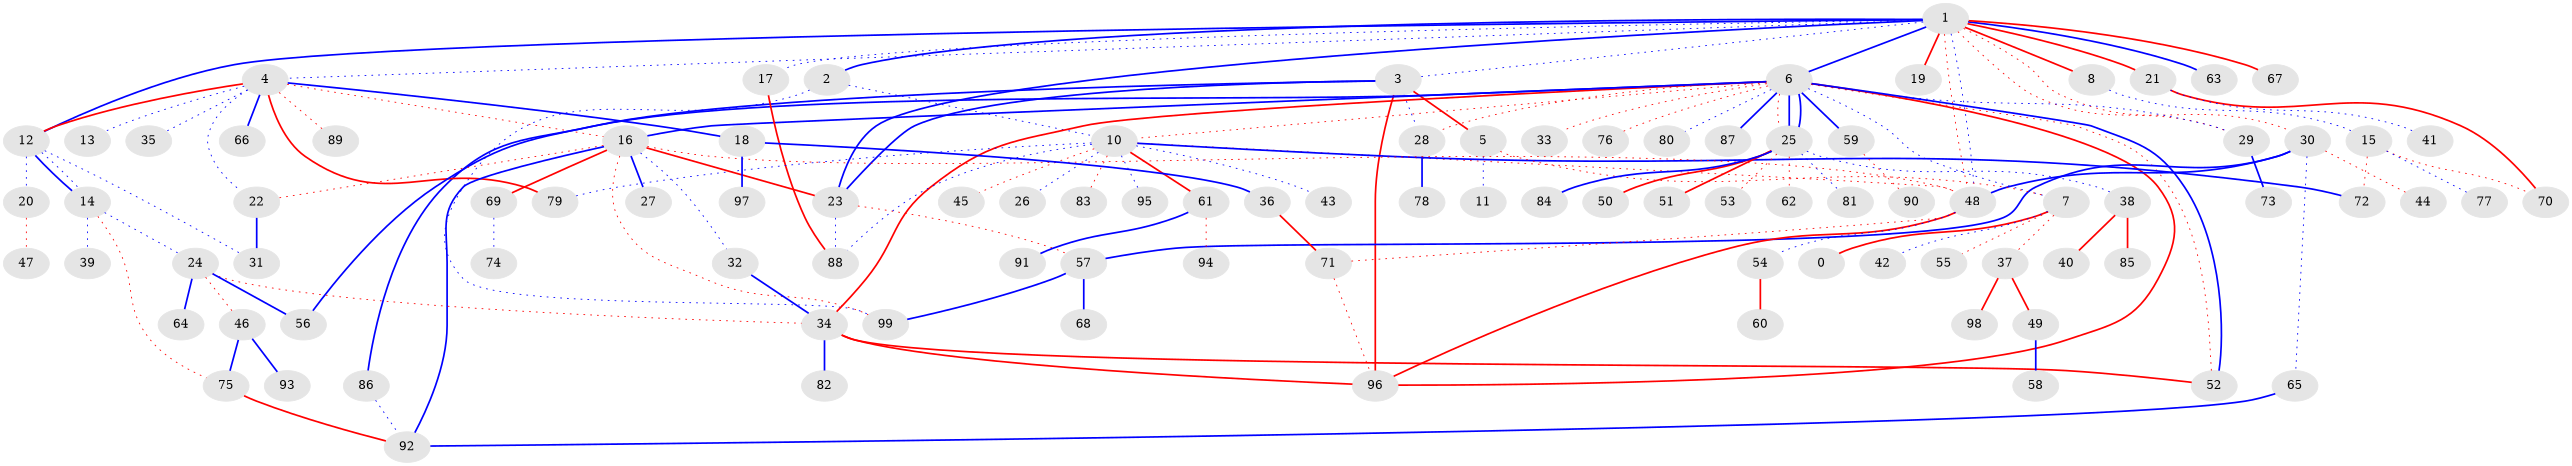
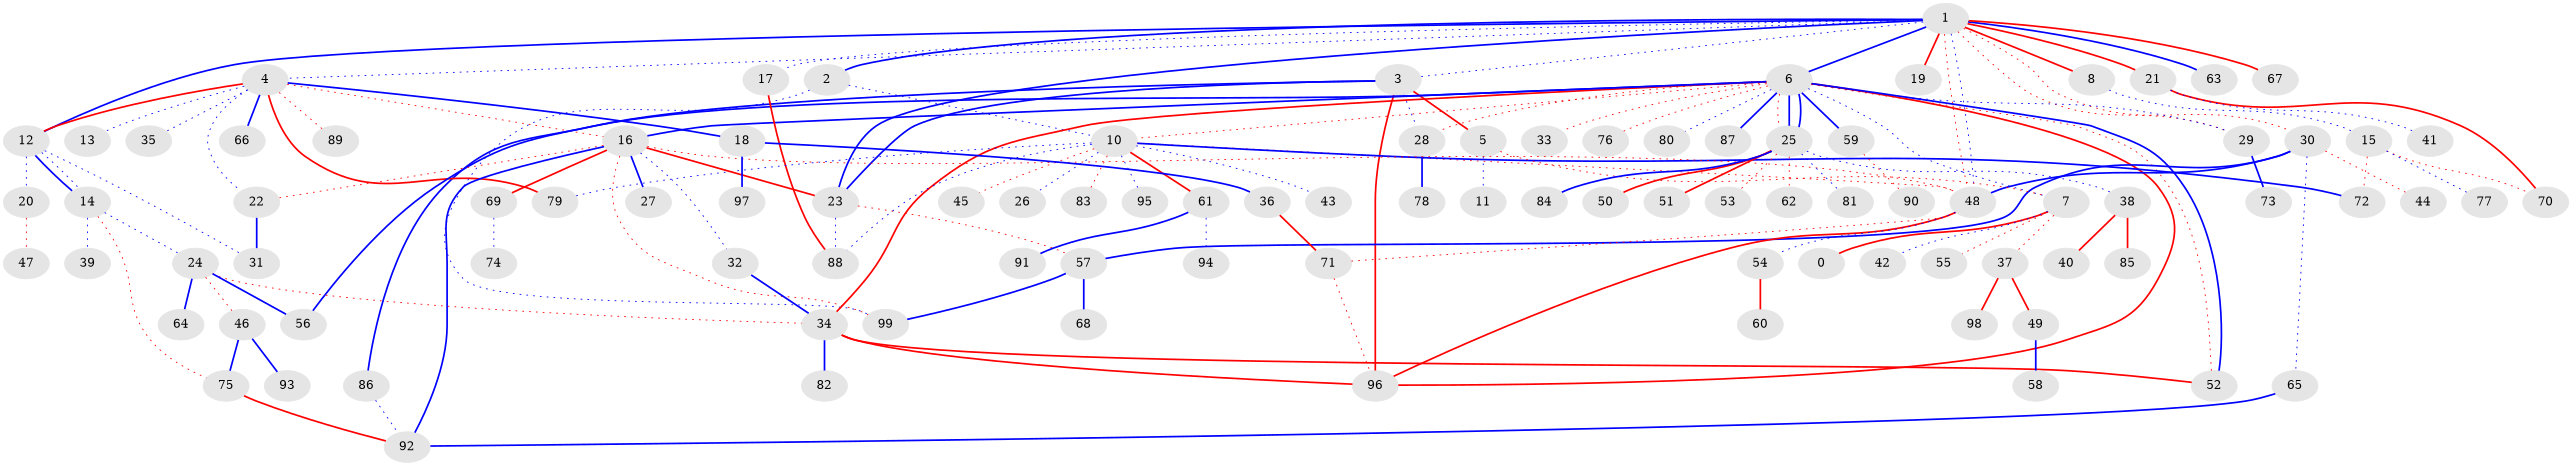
edge "61" -- "94": color red -> blue
